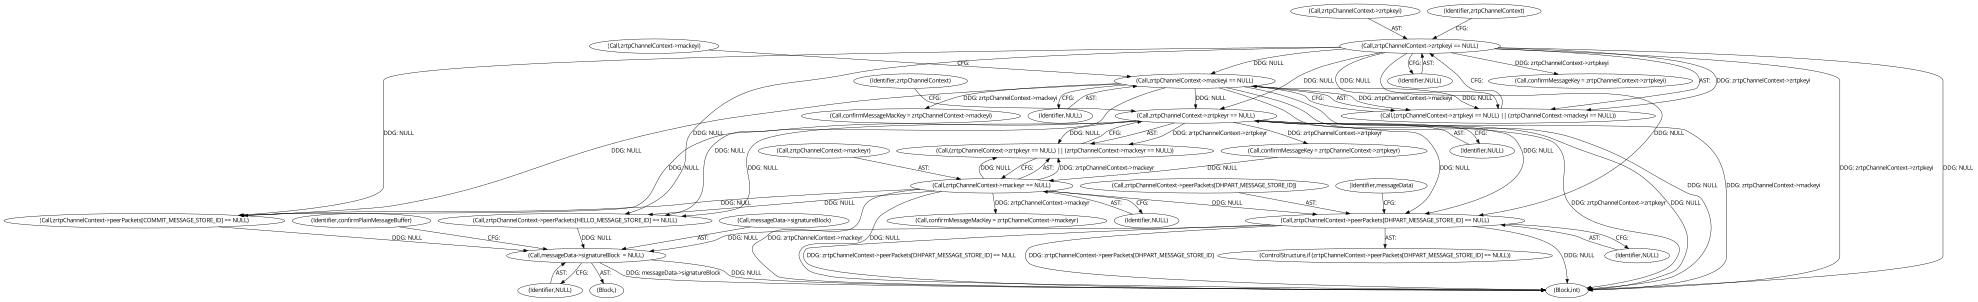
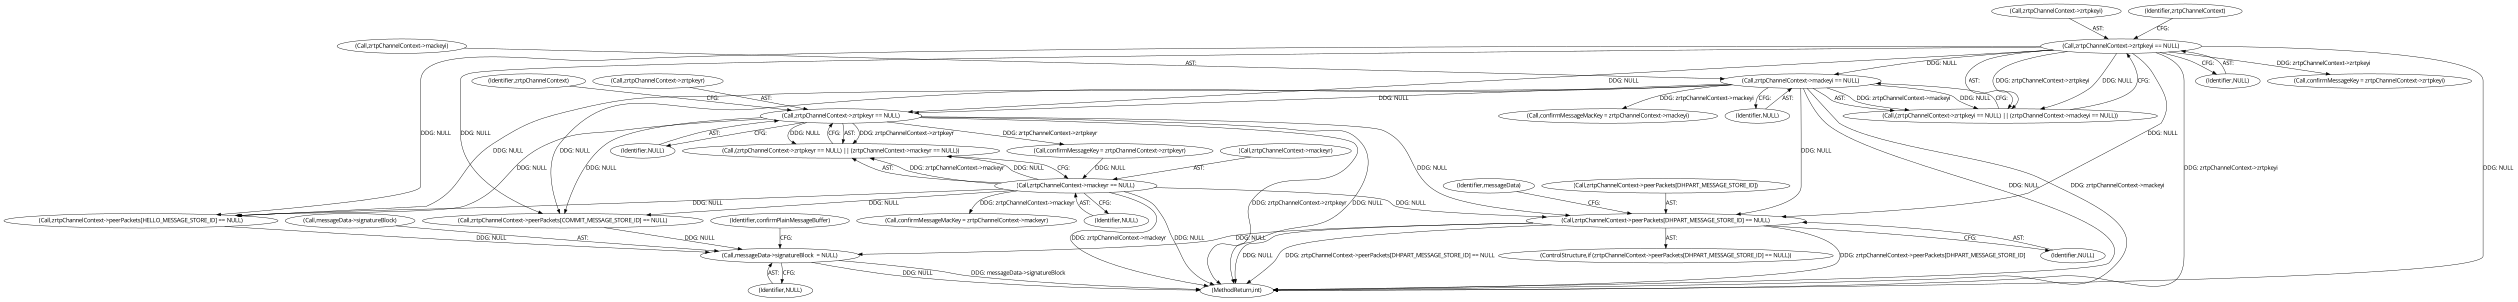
edge "(Call,zrtpChannelContext->mackeyi)" -> "(Call,zrtpChannelContext->mackeyi == NULL)": label "CFG: " -> "AST: "
node "(Call,zrtpChannelContext->zrtpkeyr)": added
node "(Block,)": removed
node "(Block,int)": label "(Block,int)" -> "(MethodReturn,int)"
